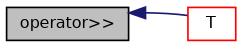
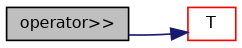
edge "T" -> "operator>>": reversed
